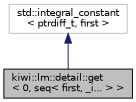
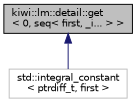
edge "kiwi::lm::detail::get < 0, seq< first, _i... > >" -> "std::integral_constant < ptrdiff_t, first >": reversed
